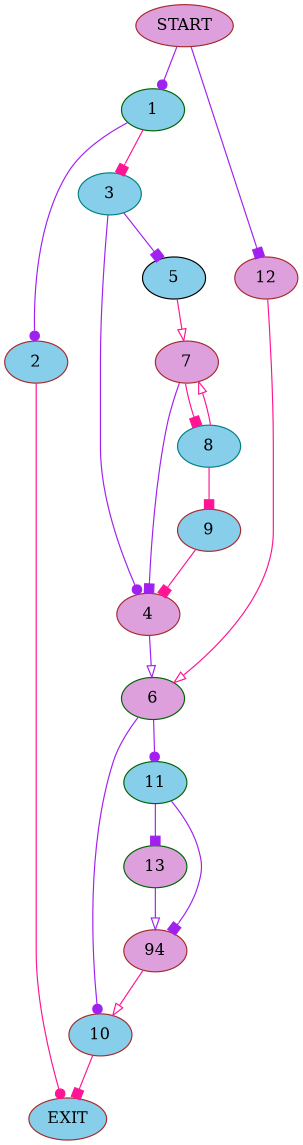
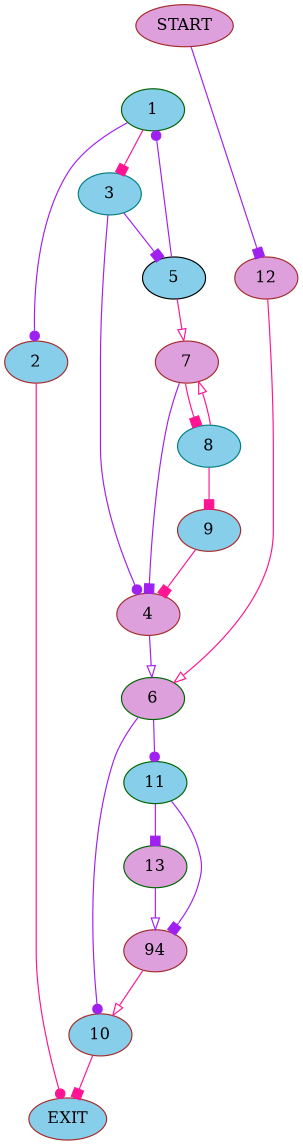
edge "START" -> "1": now "5" -> "1"
